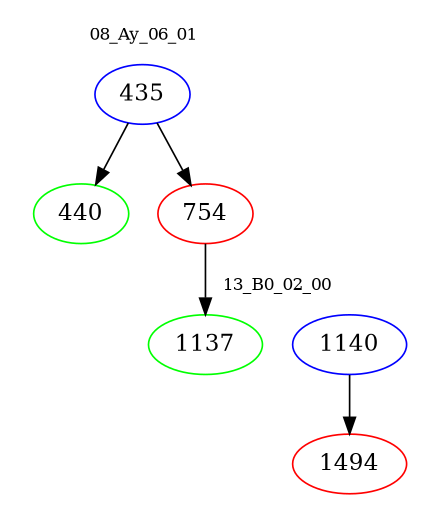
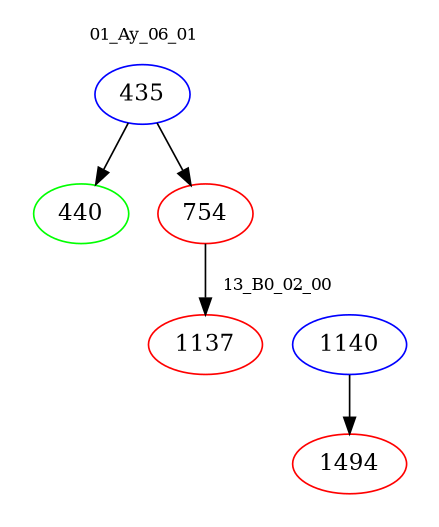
cluster "08_Ay_06_01": label "08_Ay_06_01" -> "01_Ay_06_01"
node "1137": color green -> red
